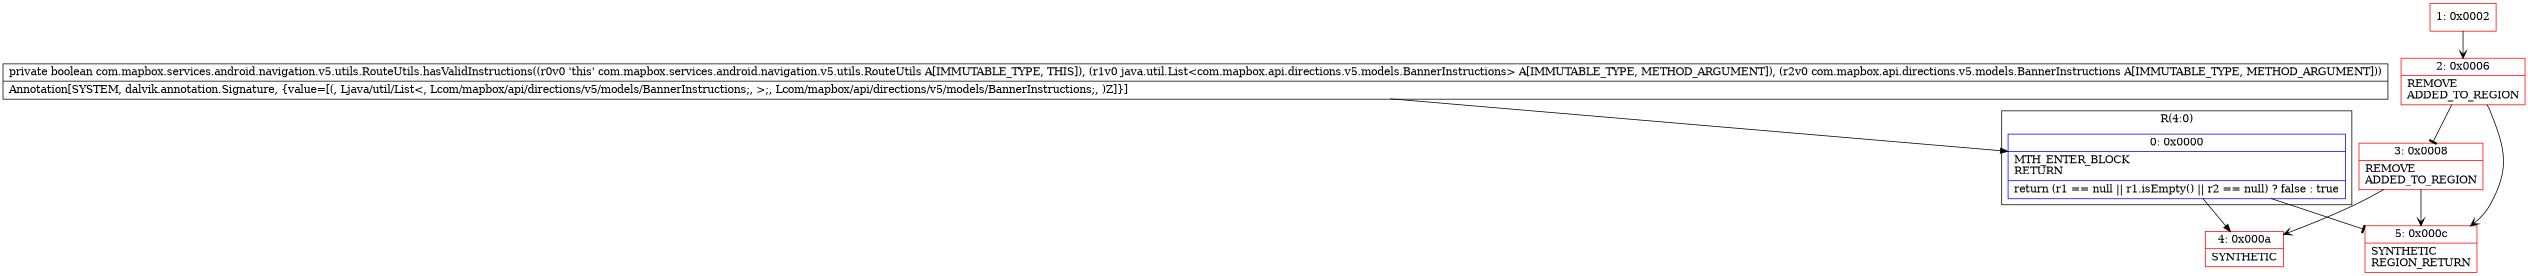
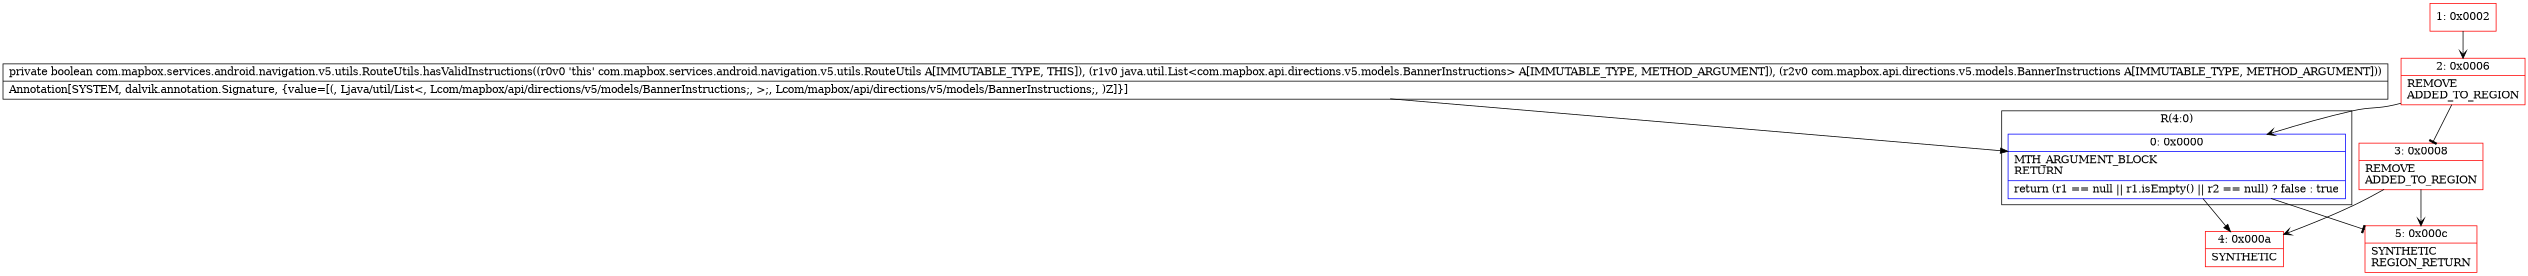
node "0: 0x0000": text "MTH_ENTER_BLOCK" -> "MTH_ARGUMENT_BLOCK"
edge "2: 0x0006" -> "5: 0x000c": now "2: 0x0006" -> "0: 0x0000"
